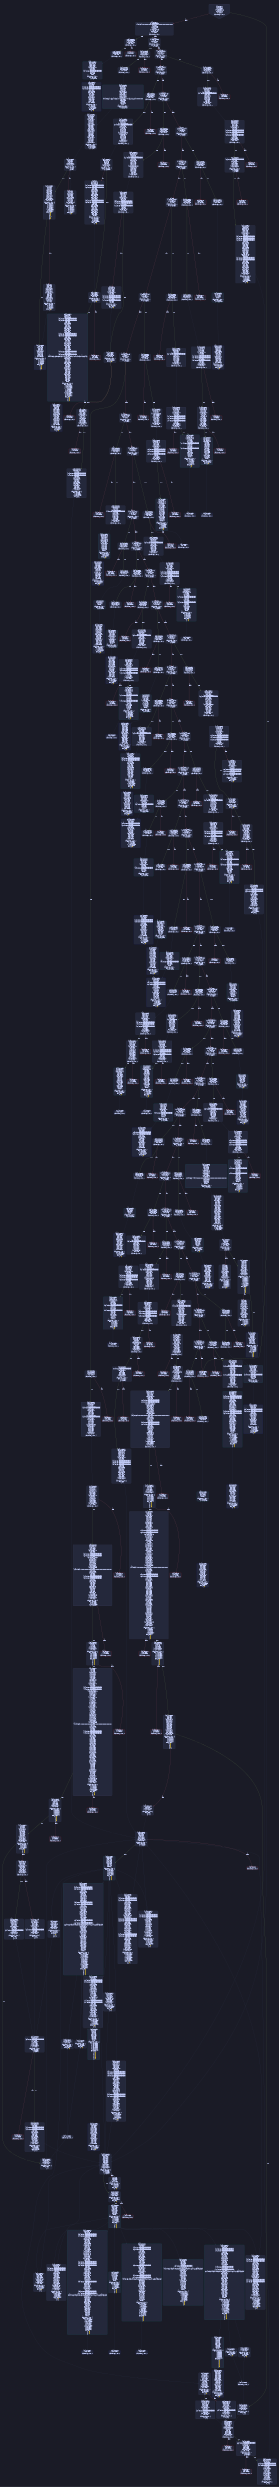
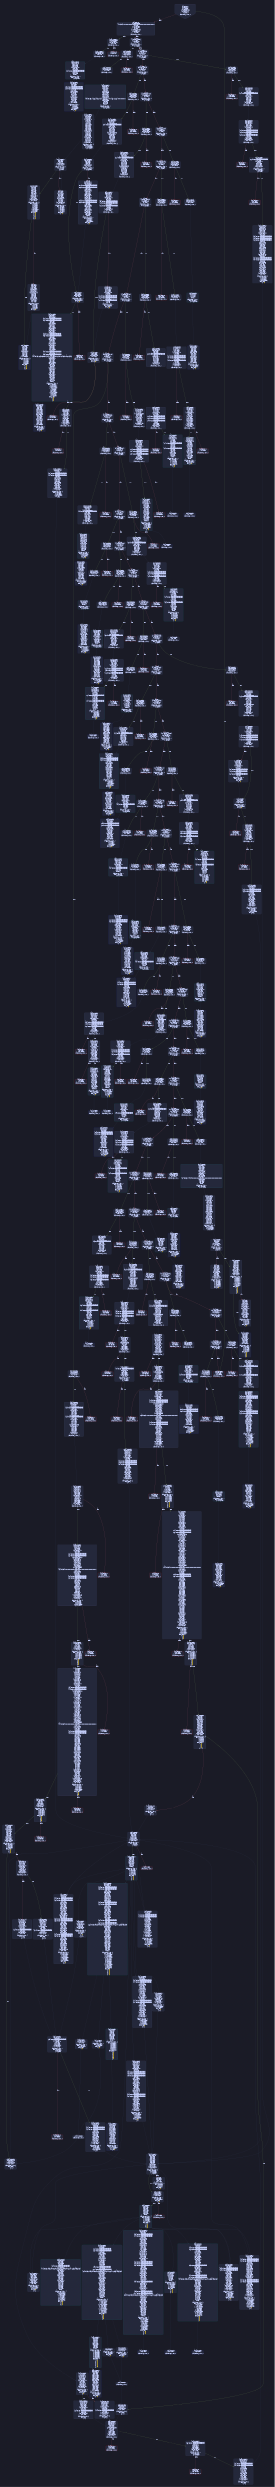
node "[070d] JUMPDEST [070e] STOP Stack size req: 0, sizeΔ: 0": removed
